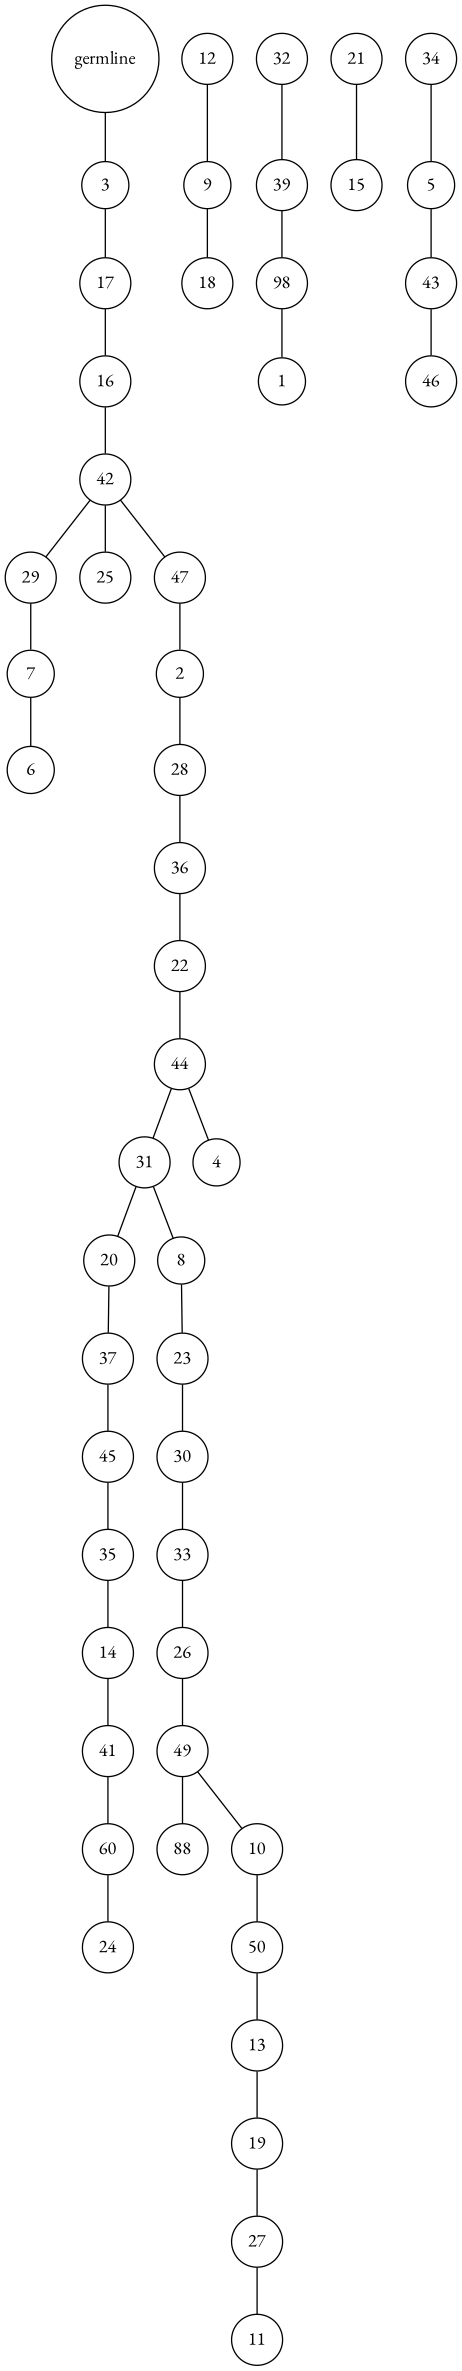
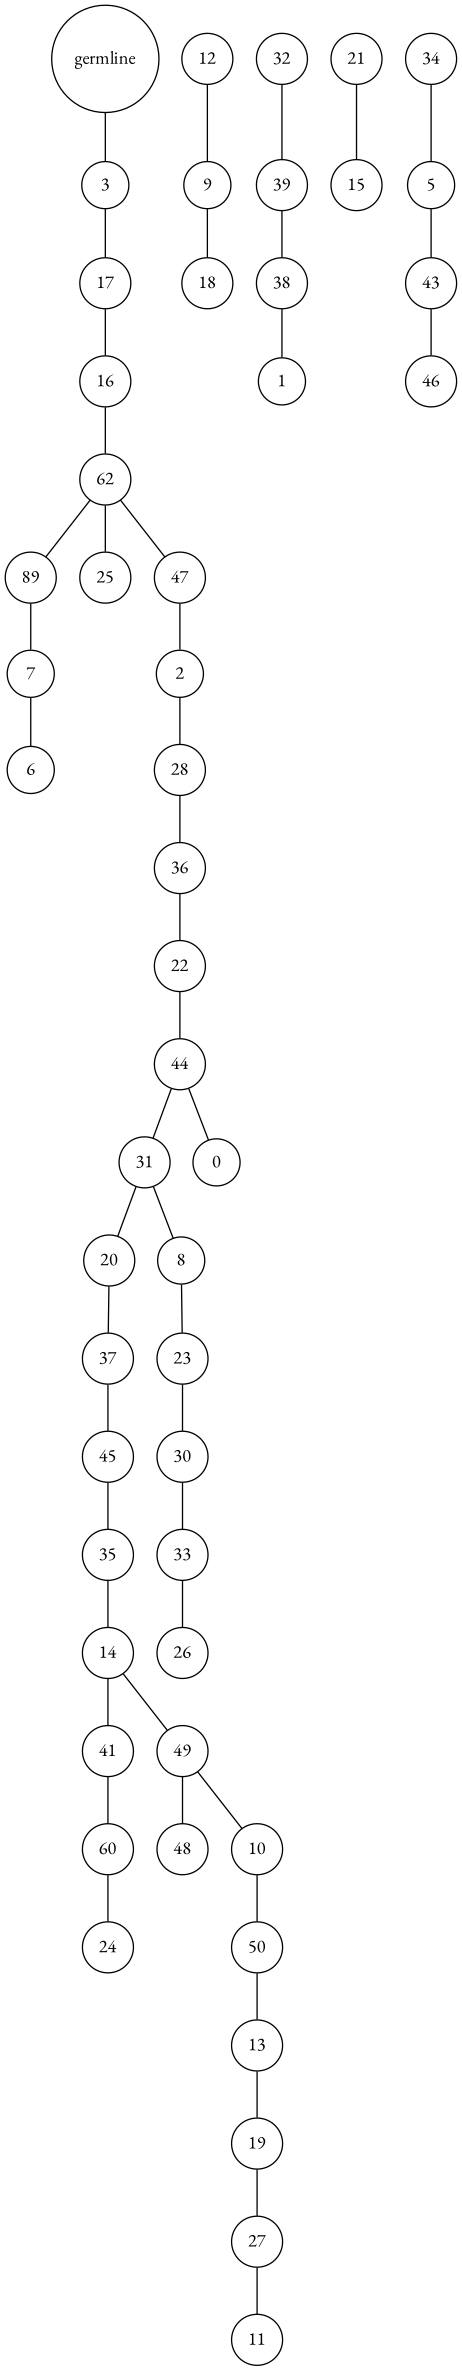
node "98": label "98" -> "38"
node "42": label "42" -> "62"
node "29": label "29" -> "89"
node "4": label "4" -> "0"
edge "26" -- "49": now "14" -- "49"
node "88": label "88" -> "48"
